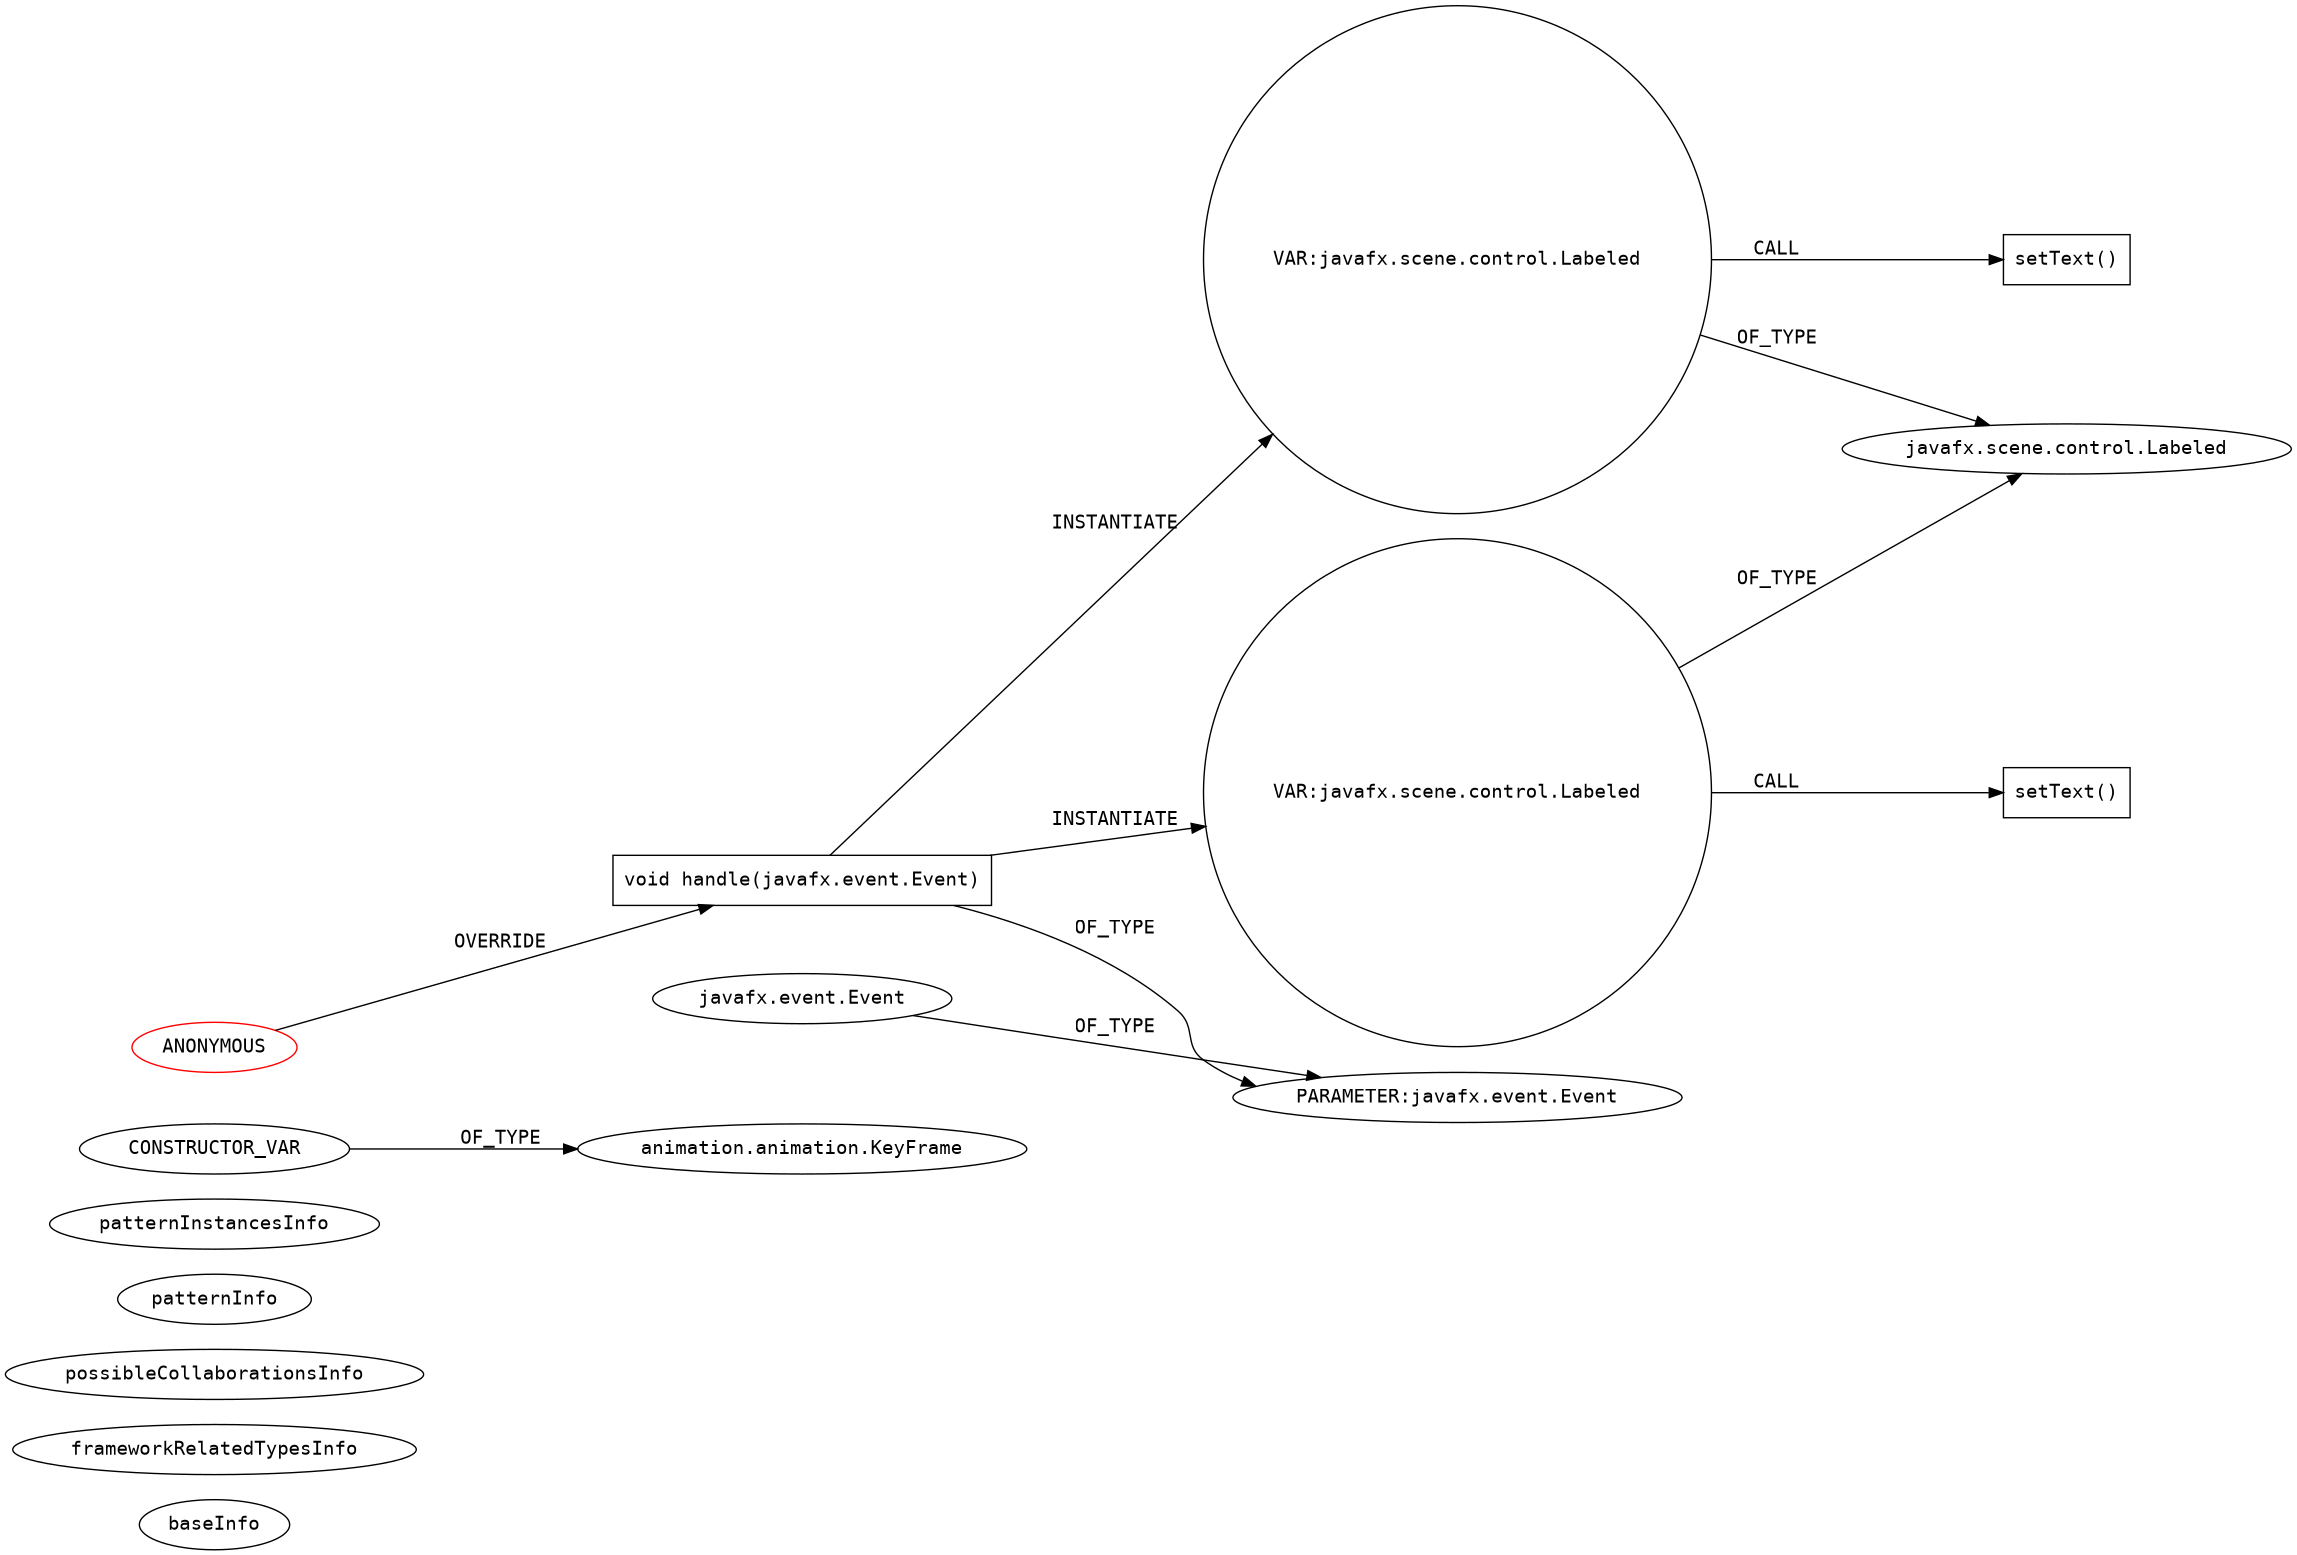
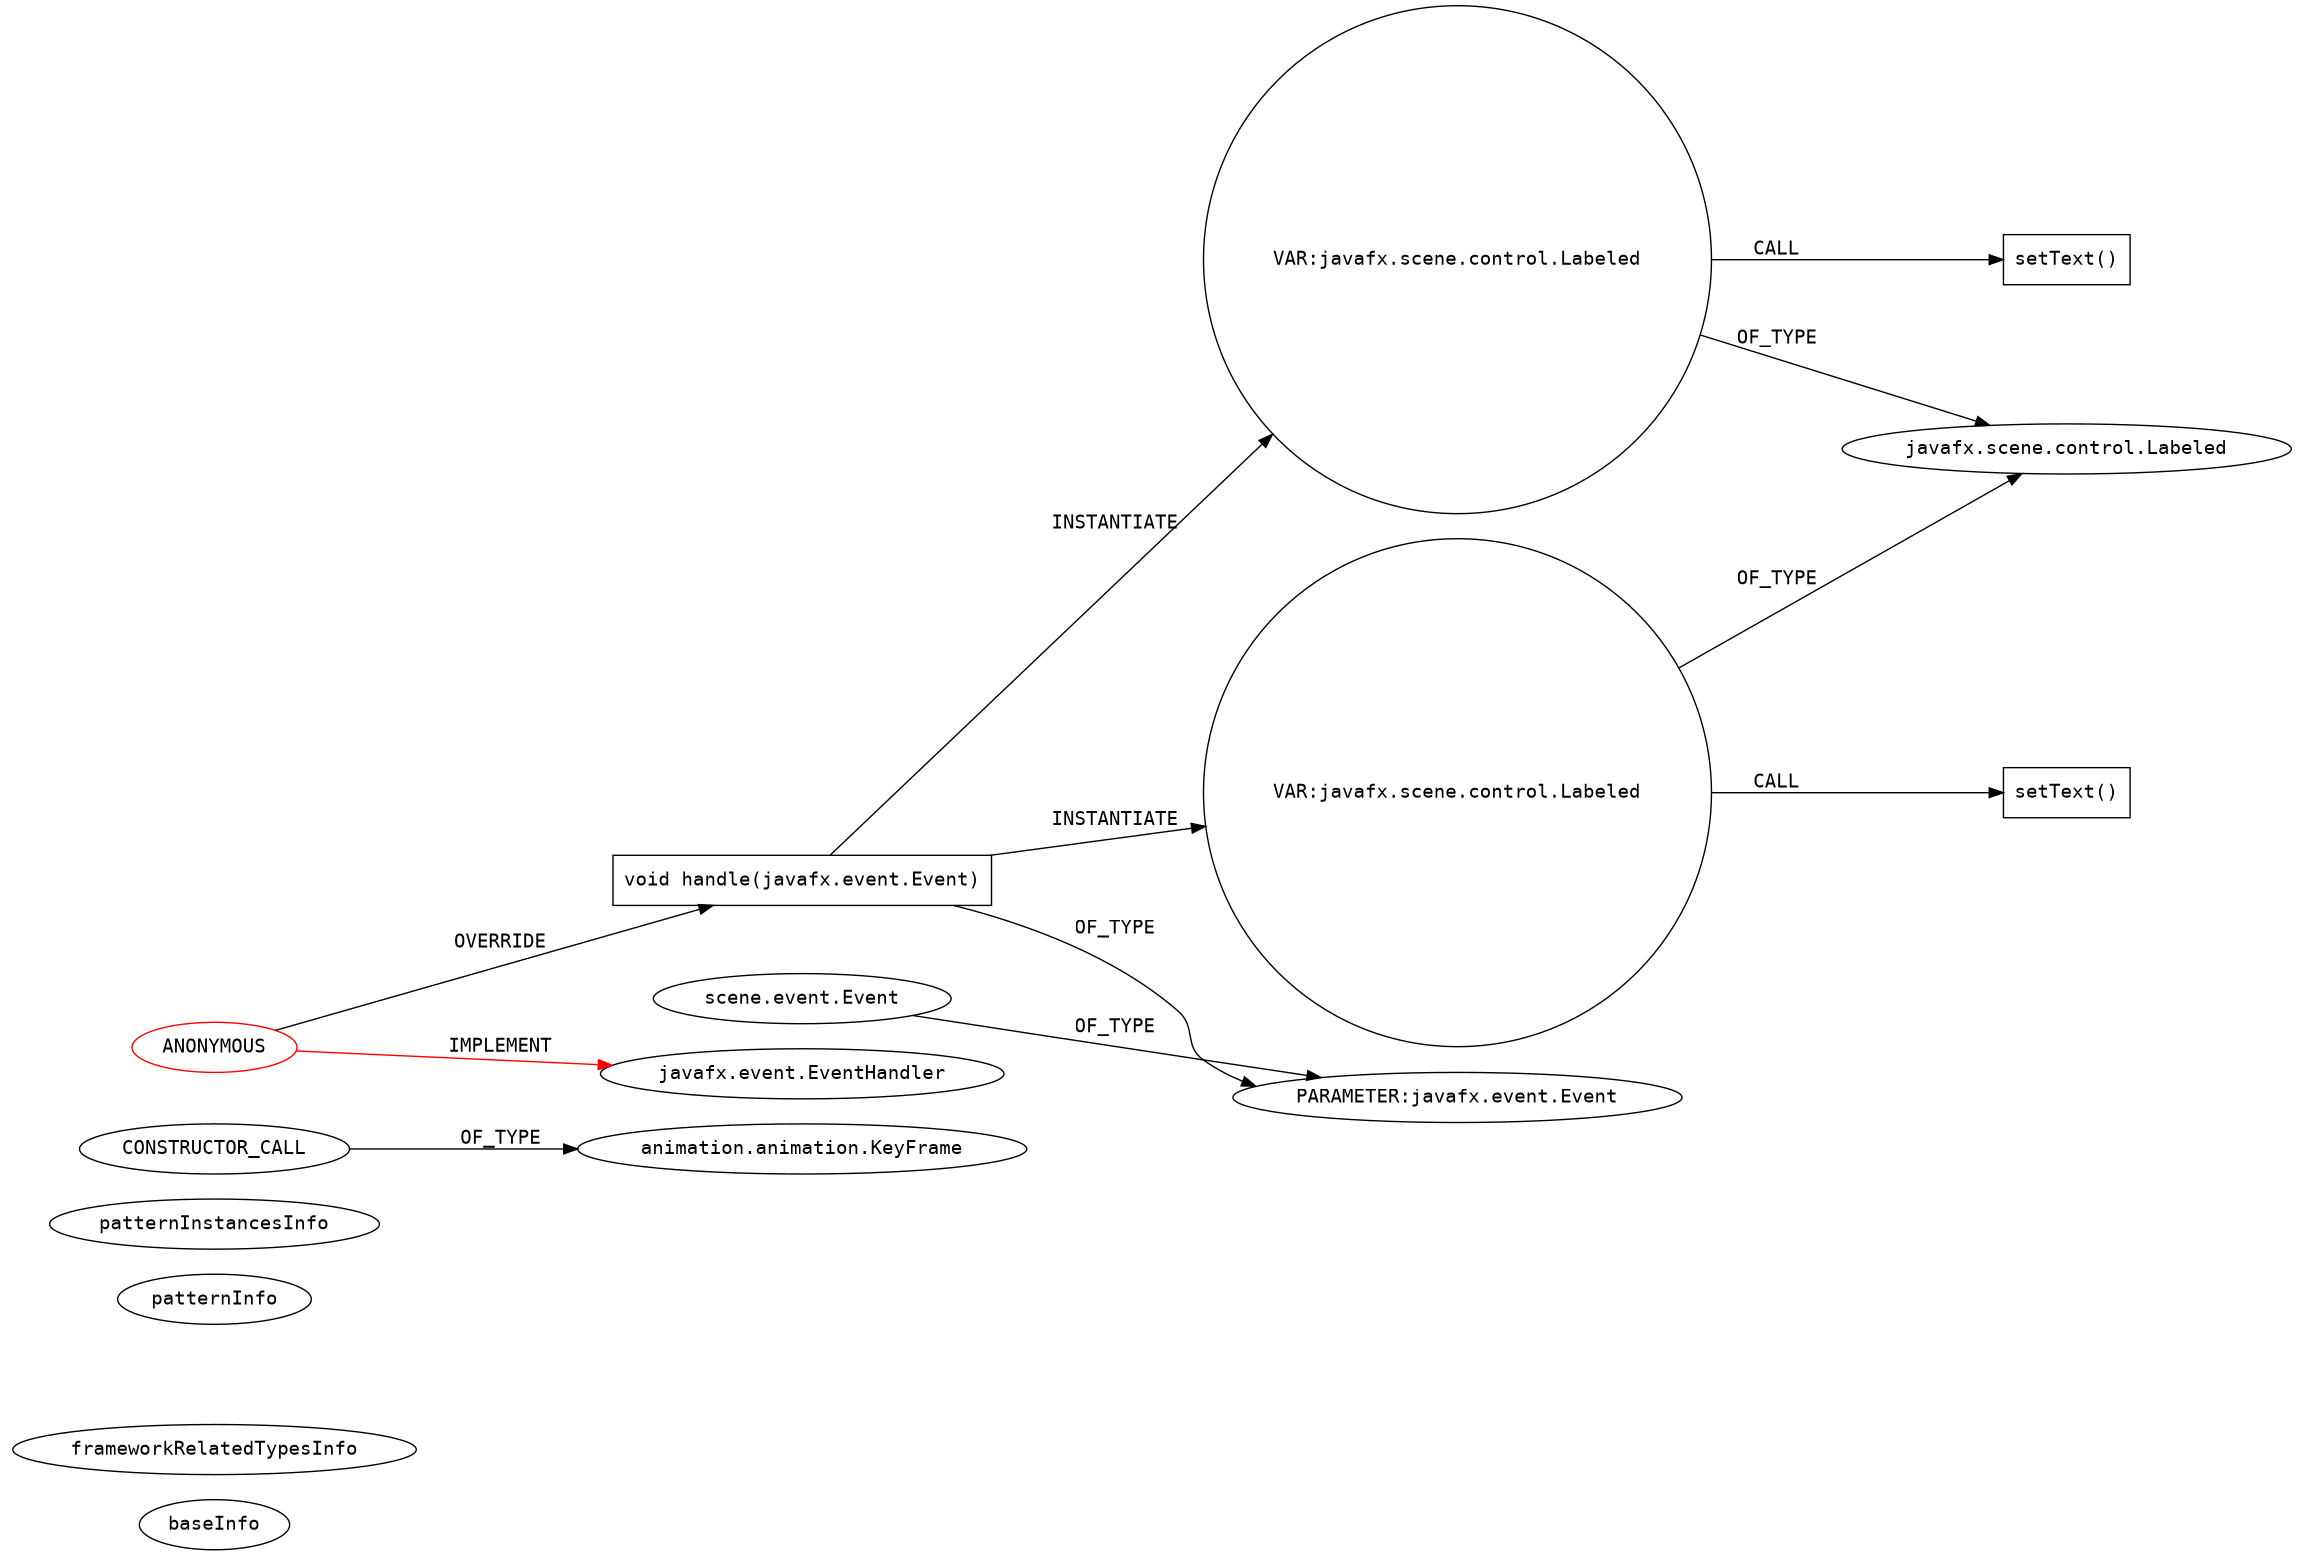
node "javafx.event.Event": label "javafx.event.Event" -> "scene.event.Event"
node "javafx.event.EventHandler": added
node "CONSTRUCTOR_VAR": label "CONSTRUCTOR_VAR" -> "CONSTRUCTOR_CALL"
node "possibleCollaborationsInfo": removed
